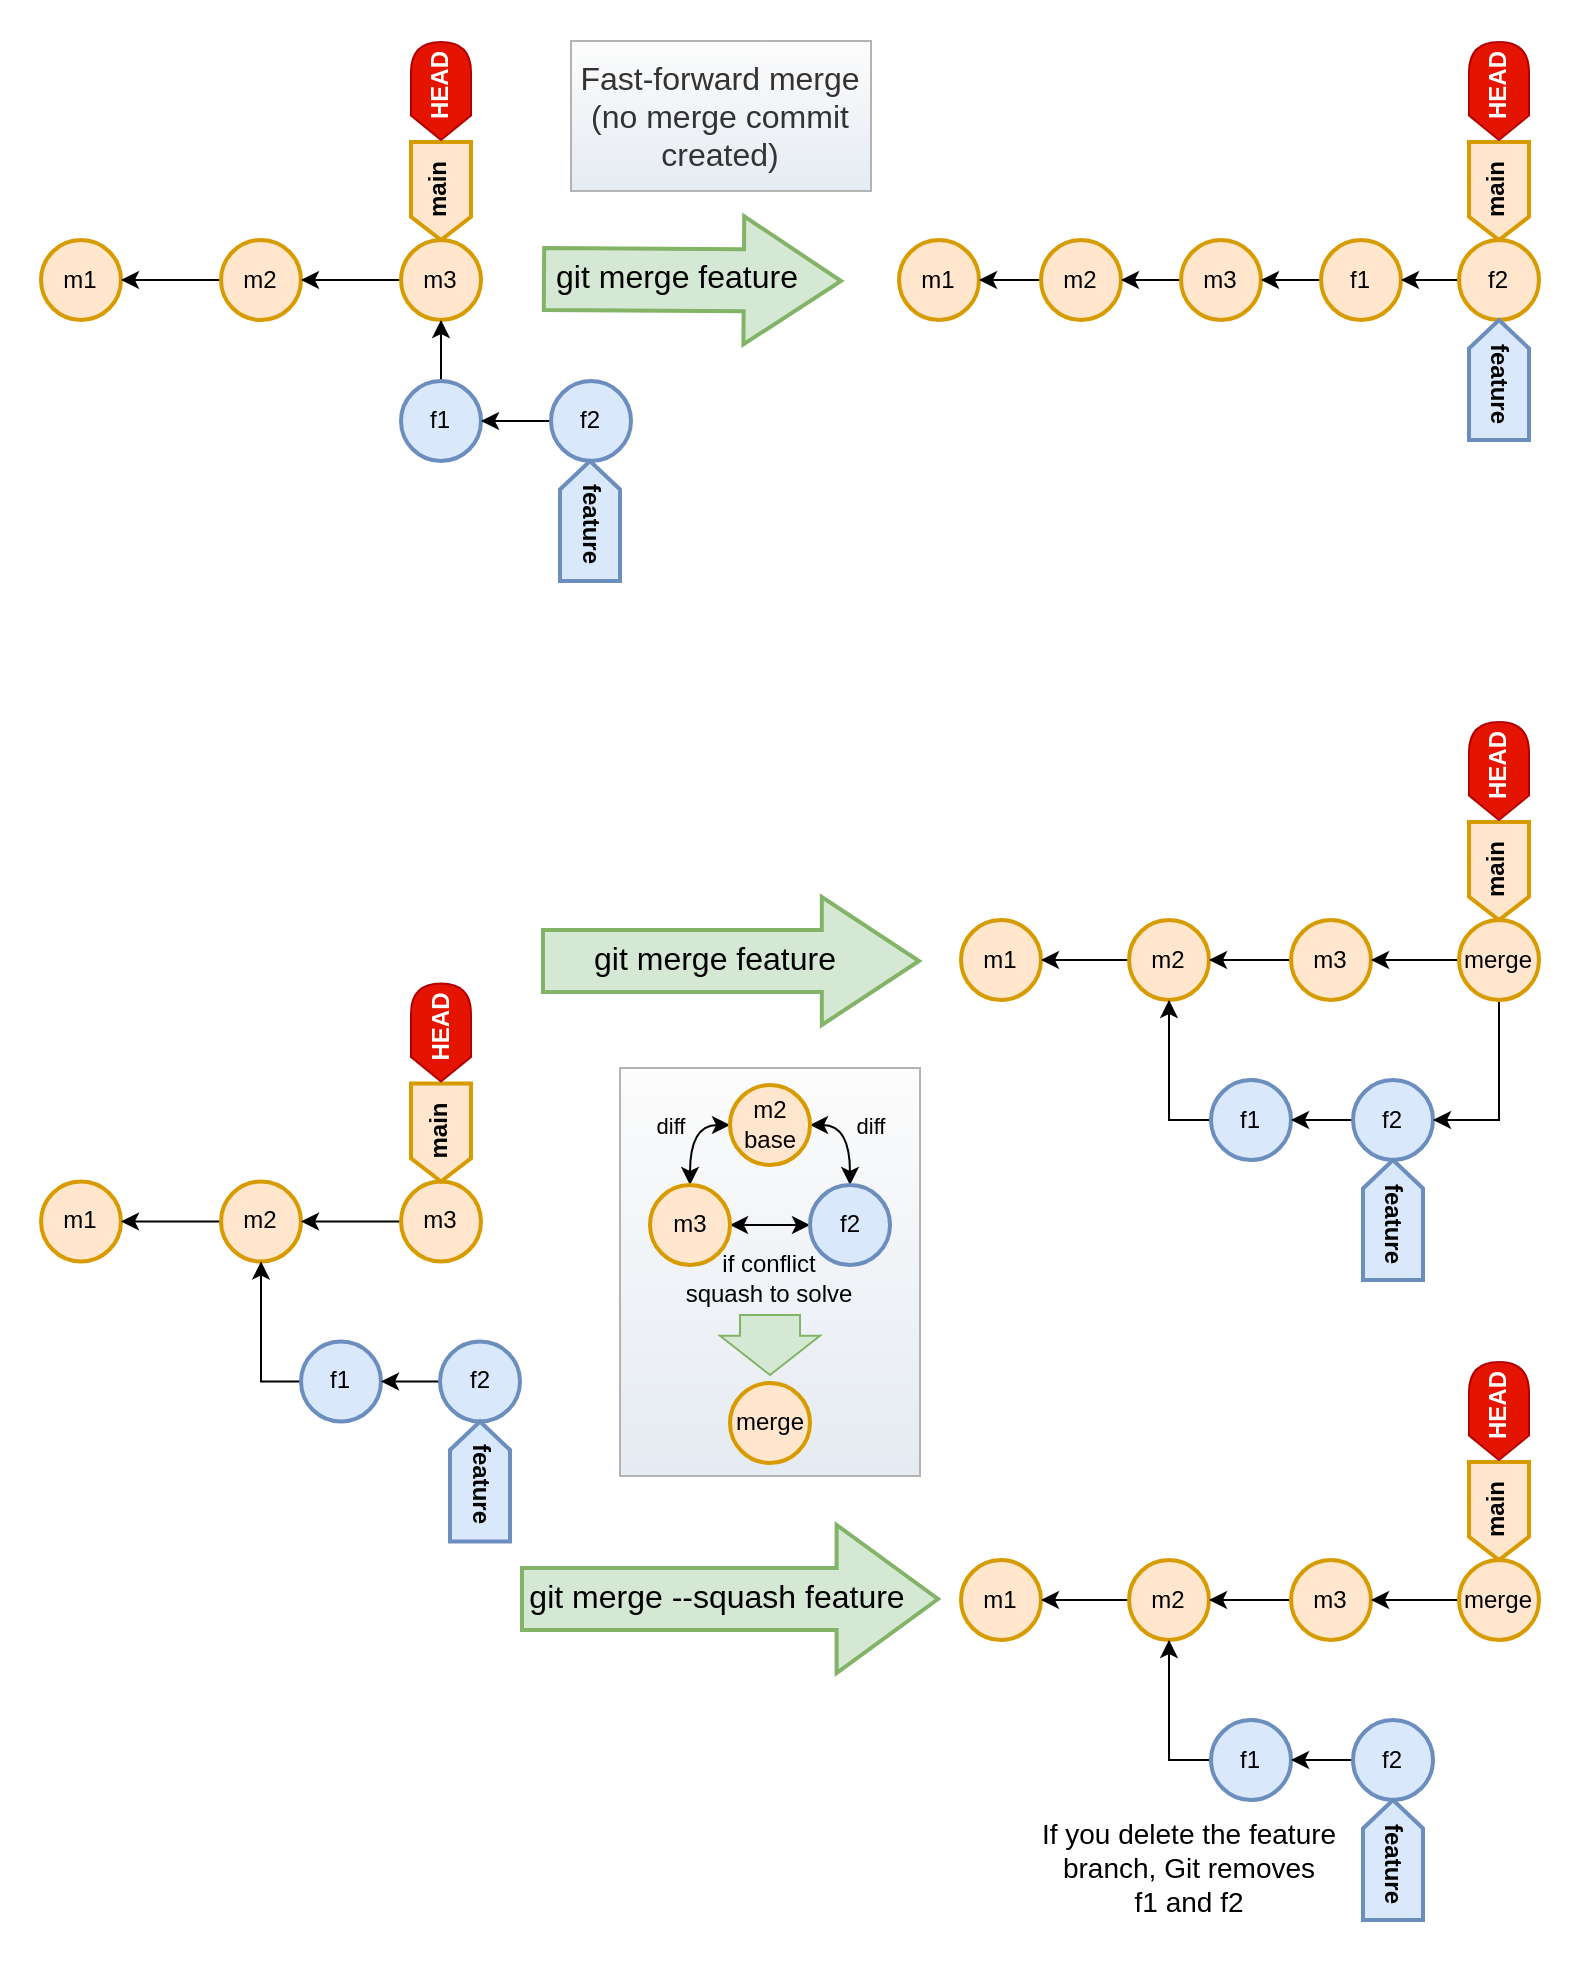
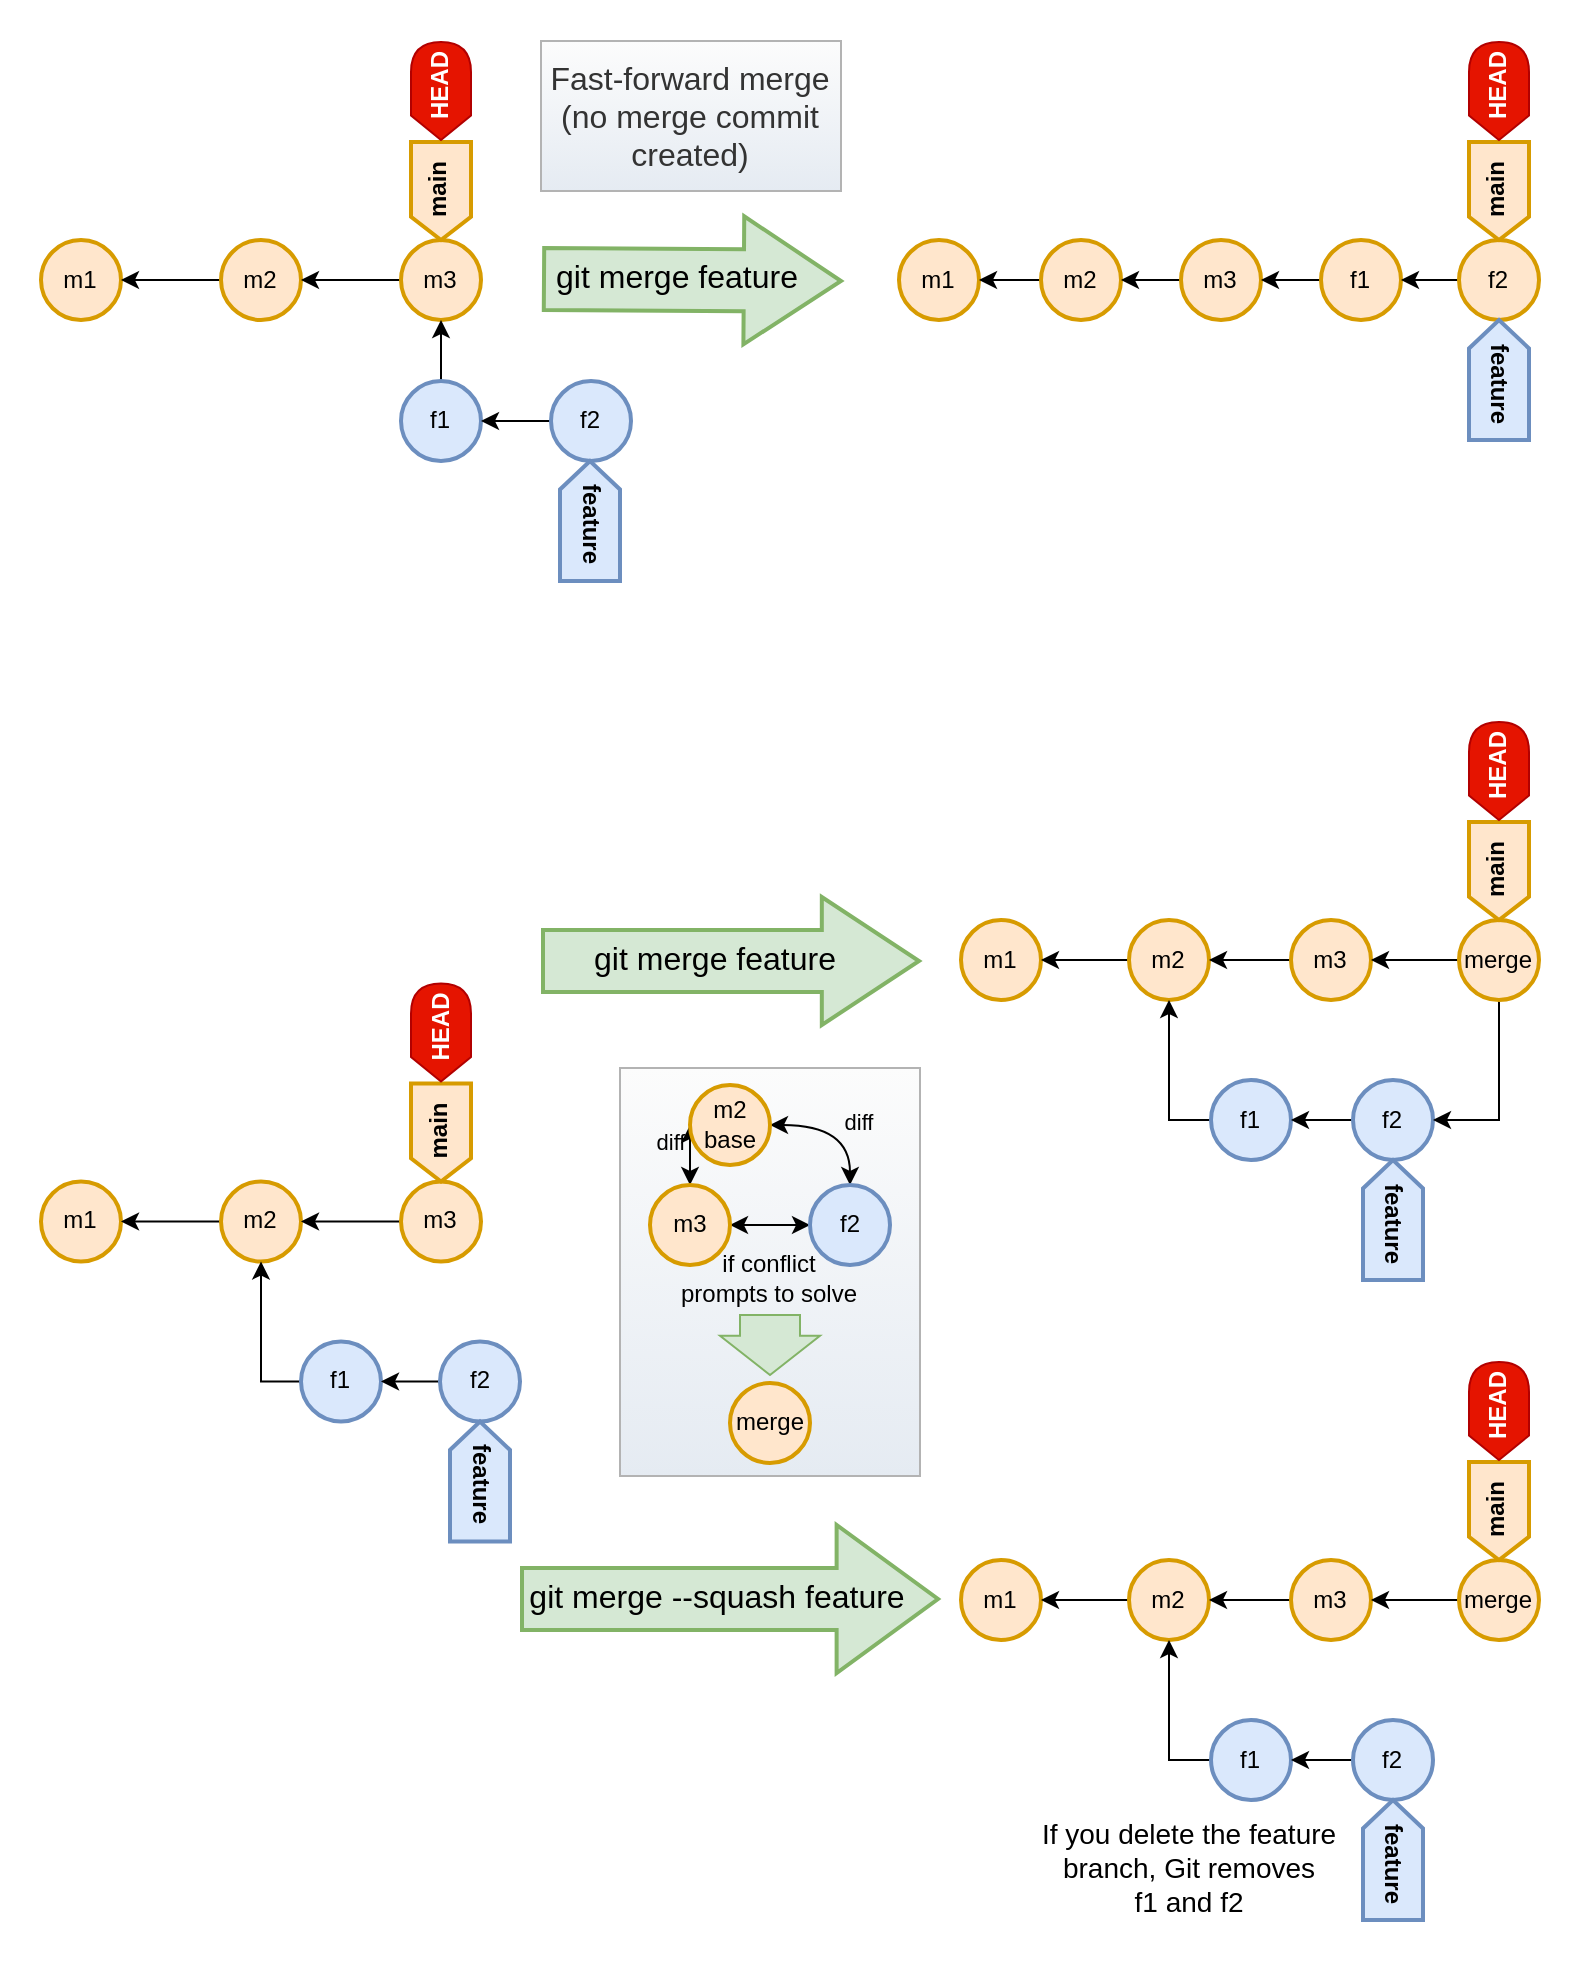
node "Fast-forward merge (no merge commit created)": moved (721, 116) -> (691, 116)
node "m2 base": moved (770, 1125) -> (730, 1125)
node "if conflict squash to solve": label "if conflict squash to solve" -> "if conflict prompts to solve"
